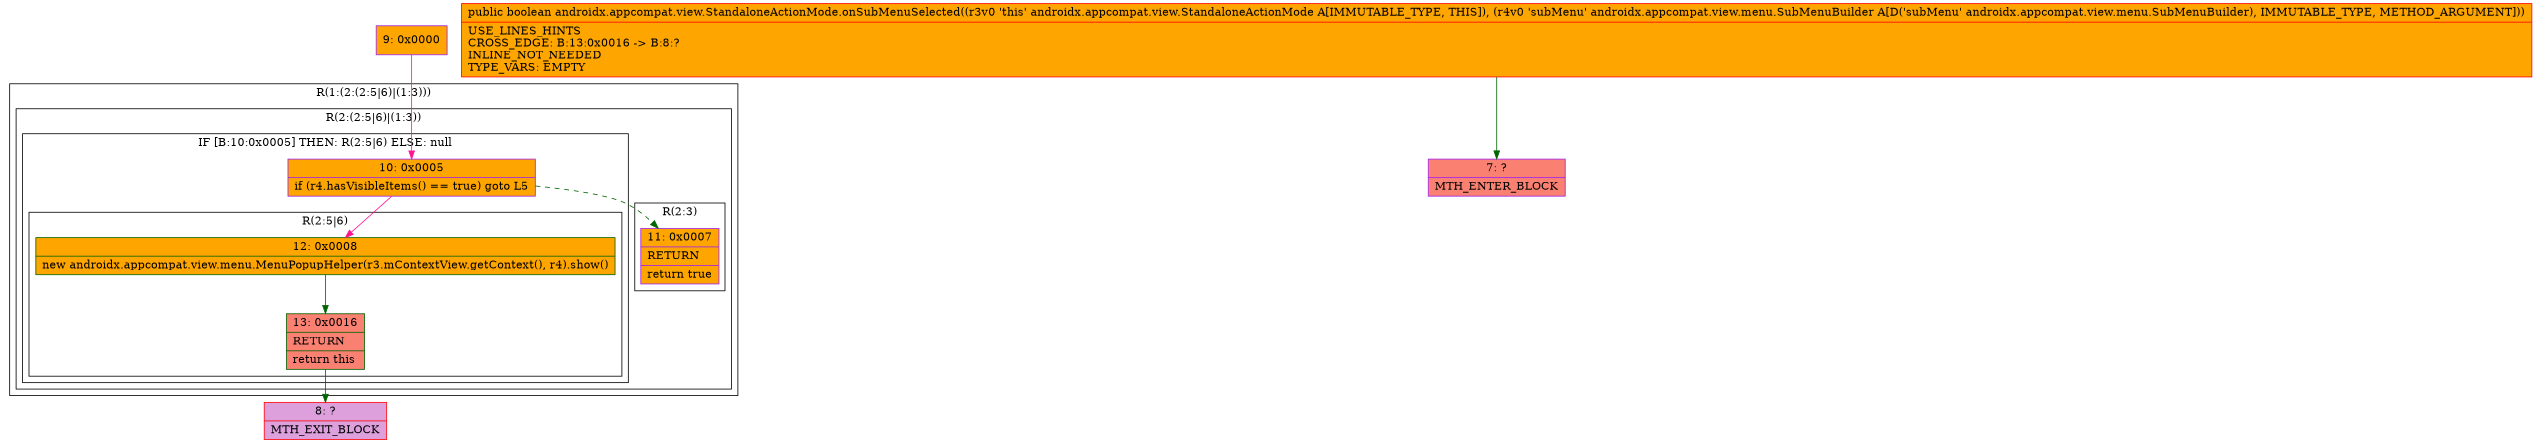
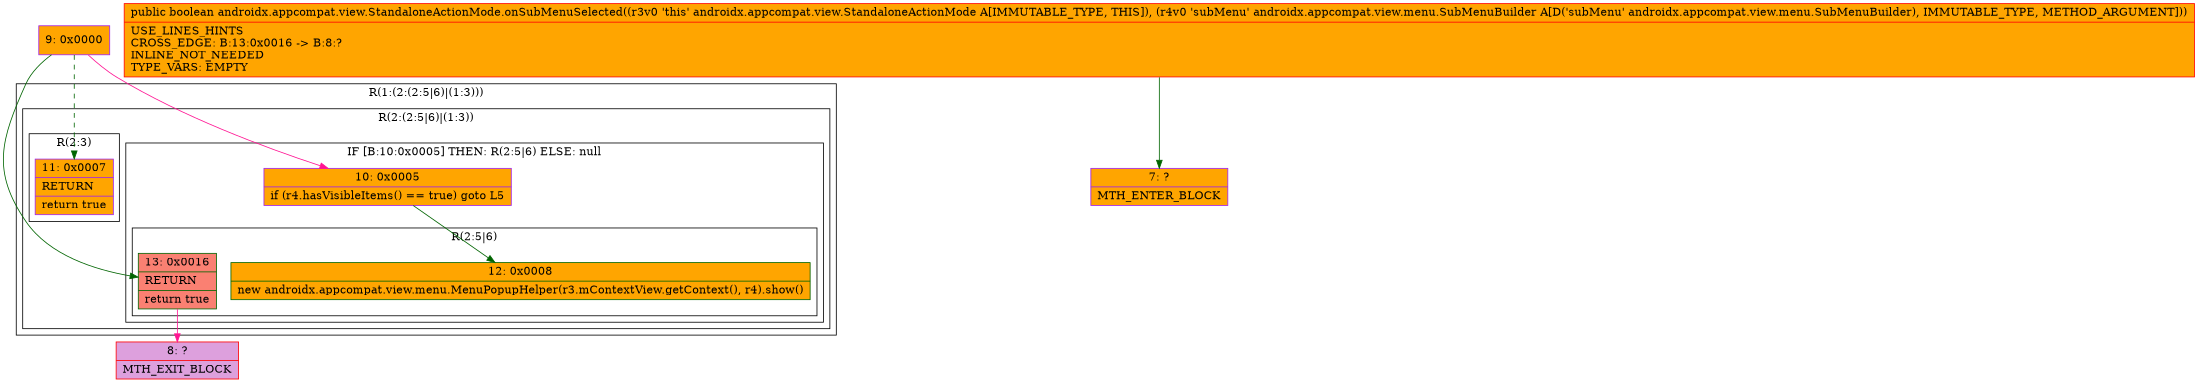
node "7: ?": fillcolor salmon -> orange
edge "10: 0x0005" -> "11: 0x0007": now "9: 0x0000" -> "11: 0x0007"
edge "10: 0x0005" -> "12: 0x0008": color deeppink -> darkgreen
edge "12: 0x0008" -> "13: 0x0016": now "9: 0x0000" -> "13: 0x0016"
node "13: 0x0016": text "return this" -> "return true"
edge "13: 0x0016" -> "8: ?": color darkgreen -> deeppink
